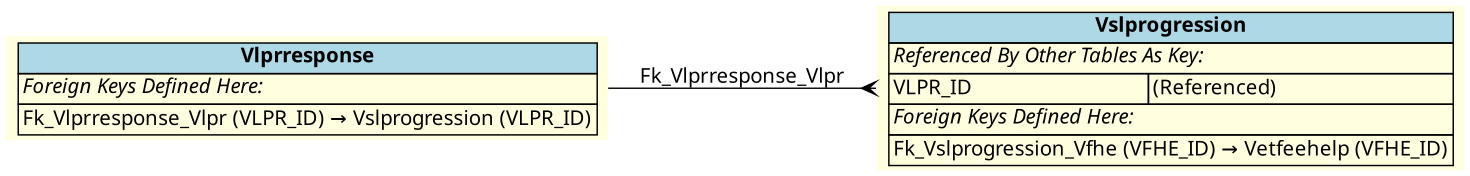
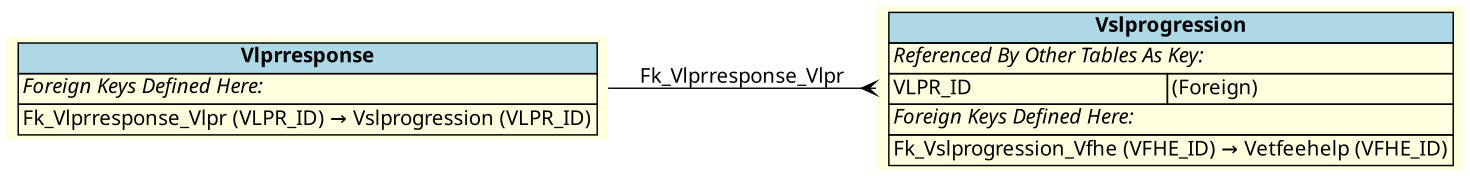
node "Vslprogression": text "(Referenced)" -> "(Foreign)"
